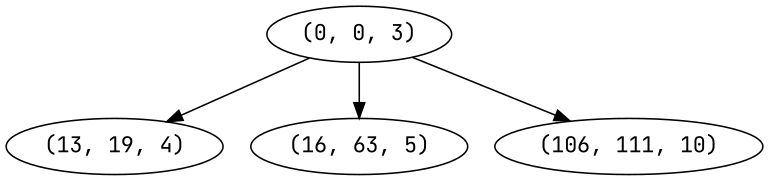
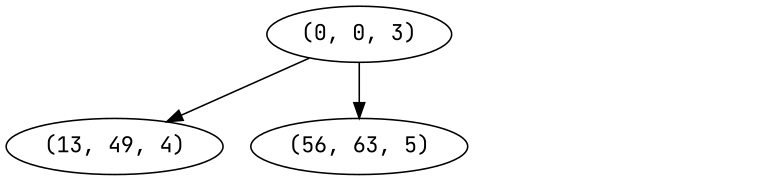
node "(13, 19, 4)": label "(13, 19, 4)" -> "(13, 49, 4)"
node "(16, 63, 5)": label "(16, 63, 5)" -> "(56, 63, 5)"
node "(106, 111, 10)": removed
